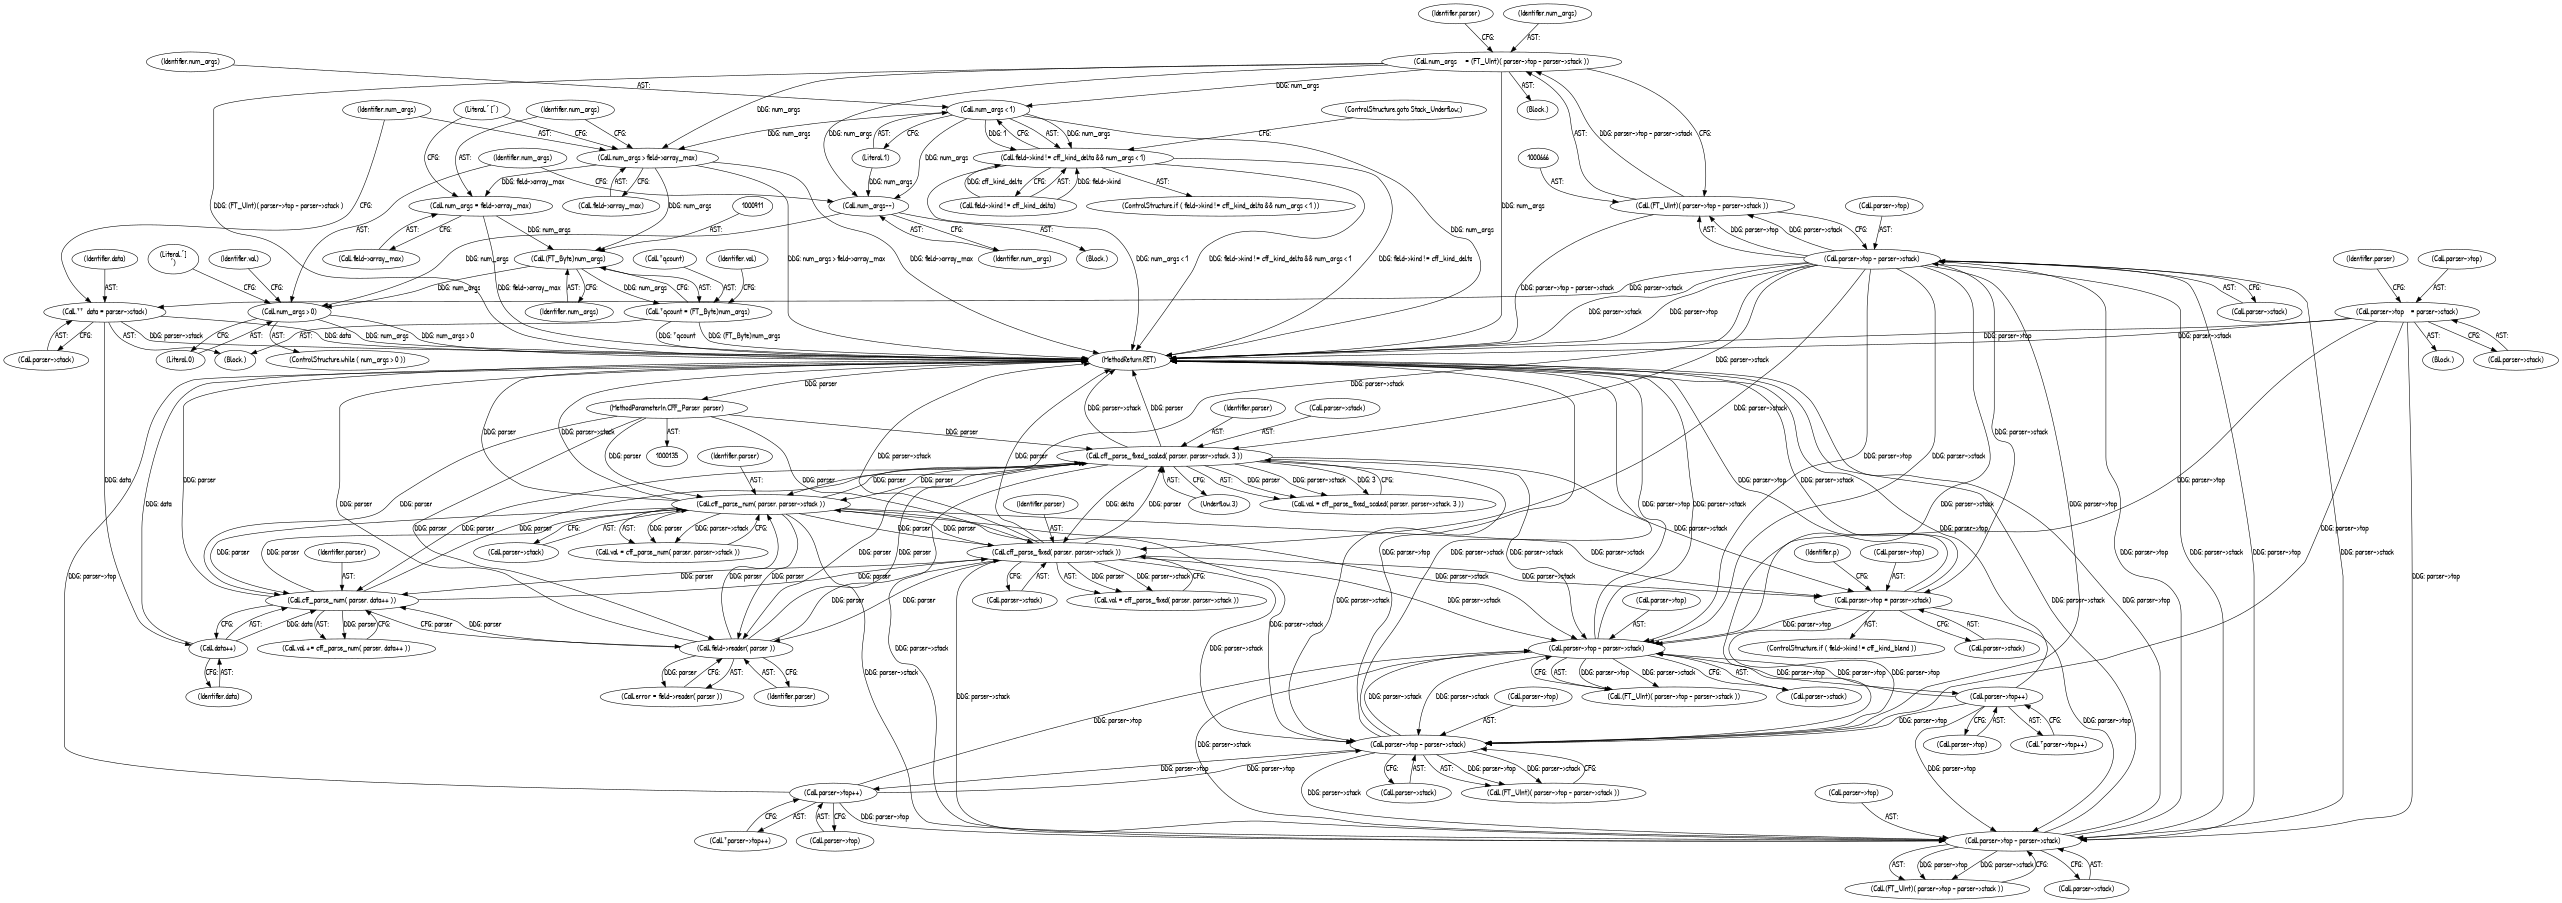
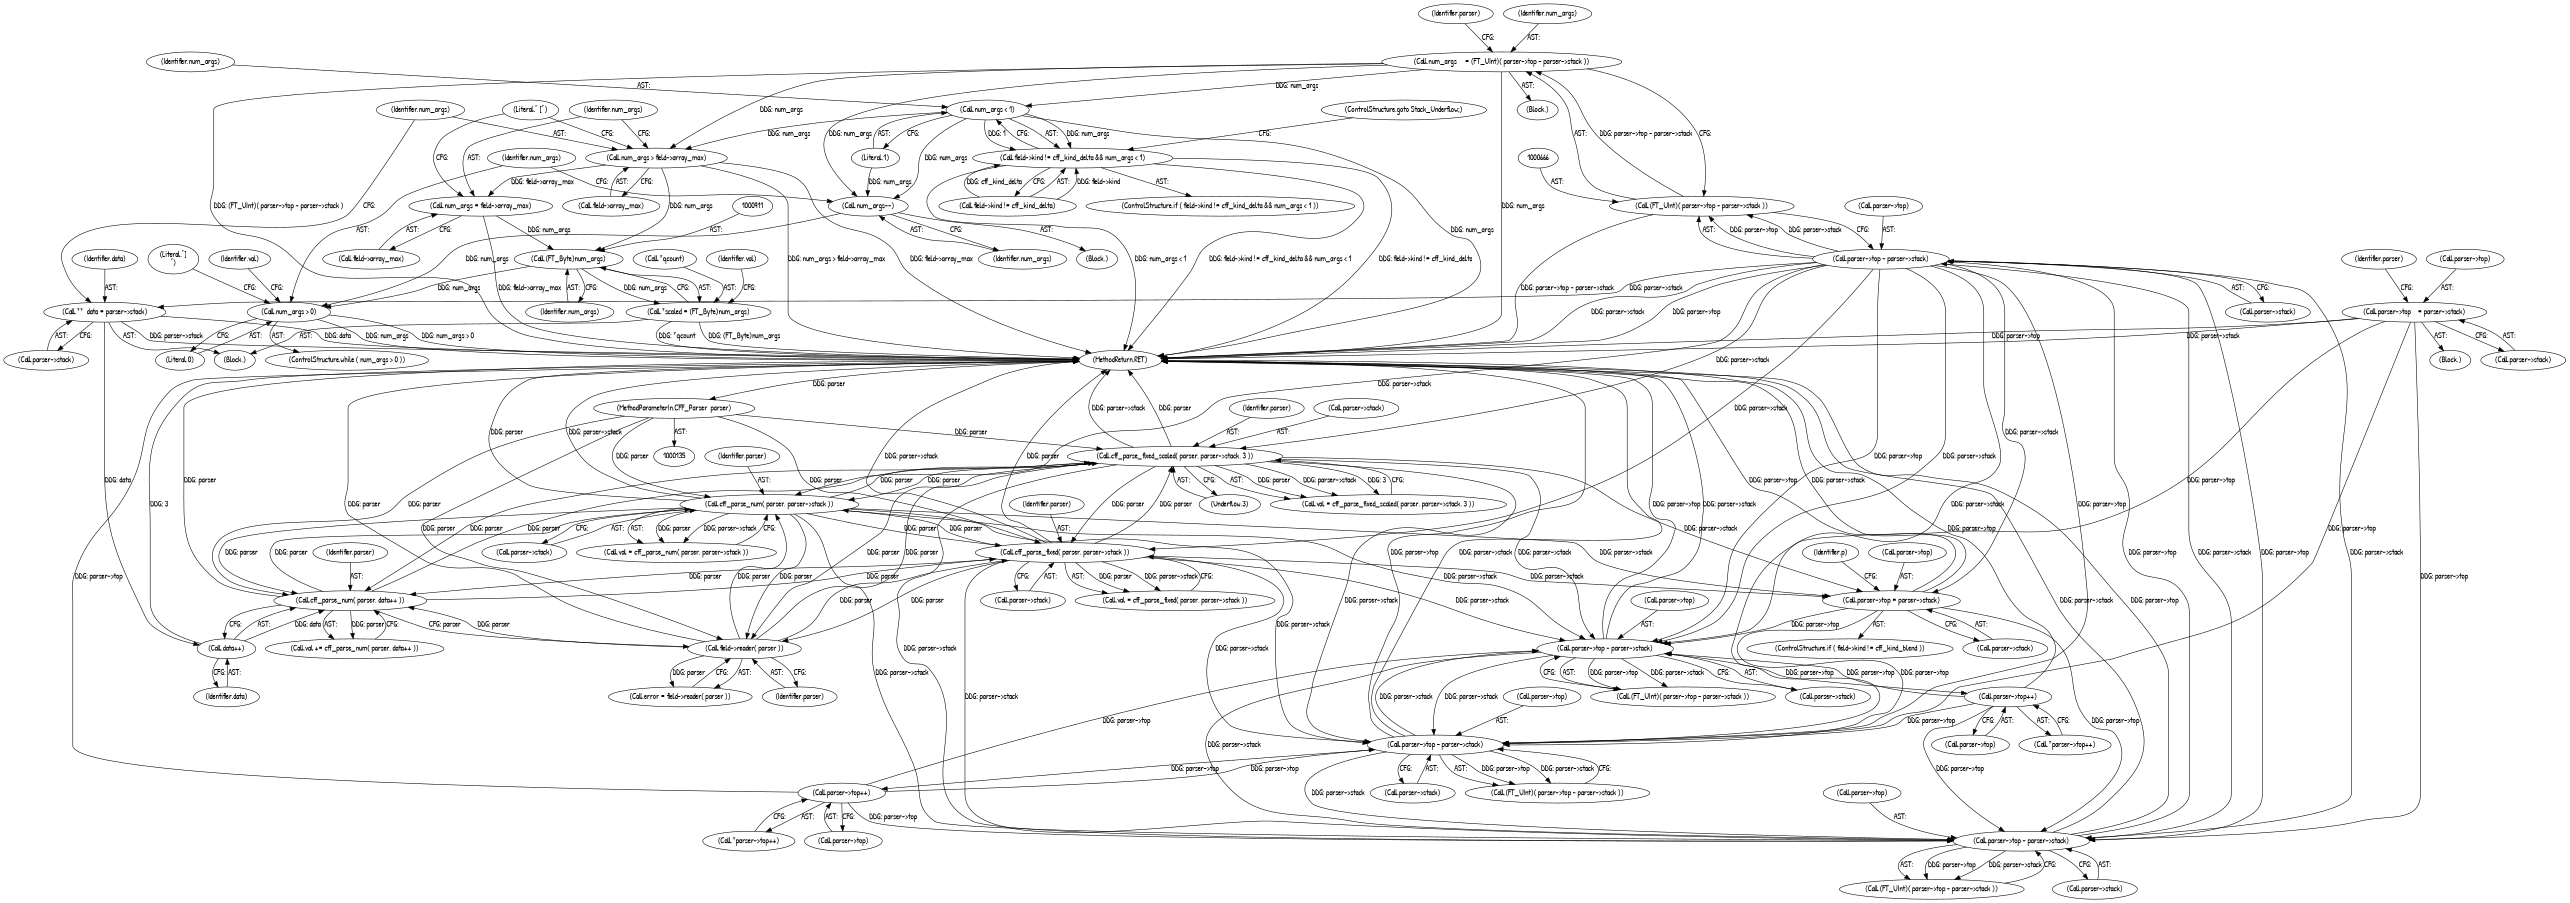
node "(Call,*qcount = (FT_Byte)num_args)": label "(Call,*qcount = (FT_Byte)num_args)" -> "(Call,*scaled = (FT_Byte)num_args)"
edge "(Call,data++)" -> "(MethodReturn,RET)": label "DDG: data" -> "DDG: 3"
edge "(Call,cff_parse_fixed_scaled( parser, parser->stack, 3 ))" -> "(Call,cff_parse_fixed( parser, parser->stack ))": label "DDG: delta" -> "DDG: parser"
